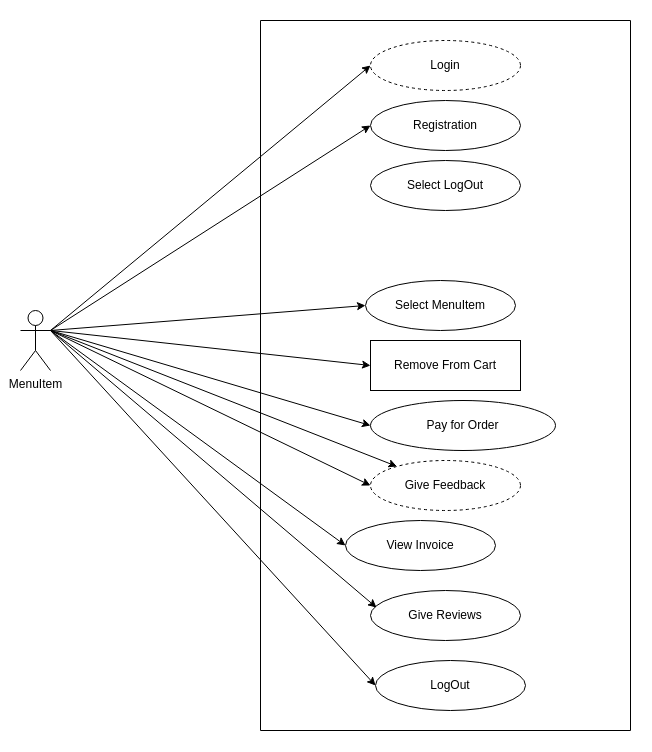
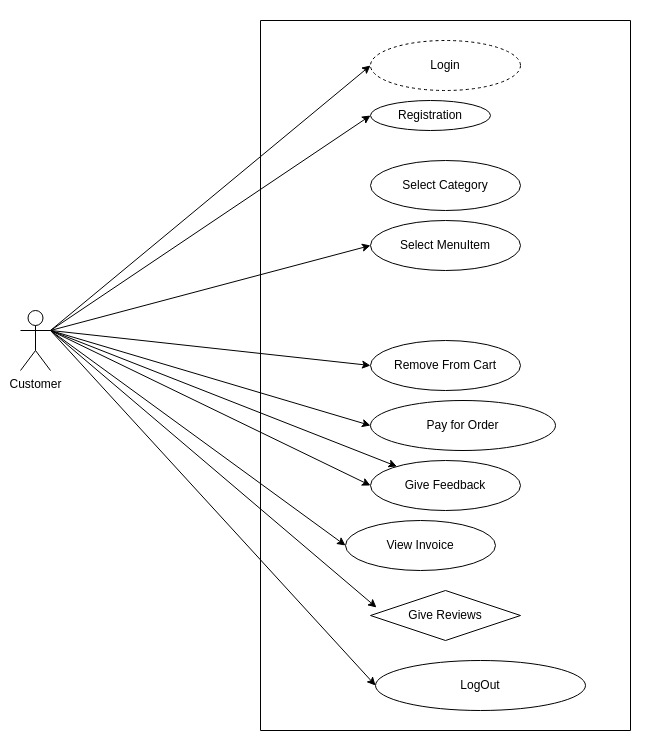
node "Registration": size 150x50 -> 120x30
node "Select LogOut": label "Select LogOut" -> "Select Category"
node "Select MenuItem": moved (441, 306) -> (446, 246)
node "Remove From Cart": shape rectangle -> ellipse
node "MenuItem": label "MenuItem" -> "Customer"
node "Give Feedback": style dashed -> solid
node "Give Reviews": shape ellipse -> diamond
node "LogOut": size 150x50 -> 210x50
